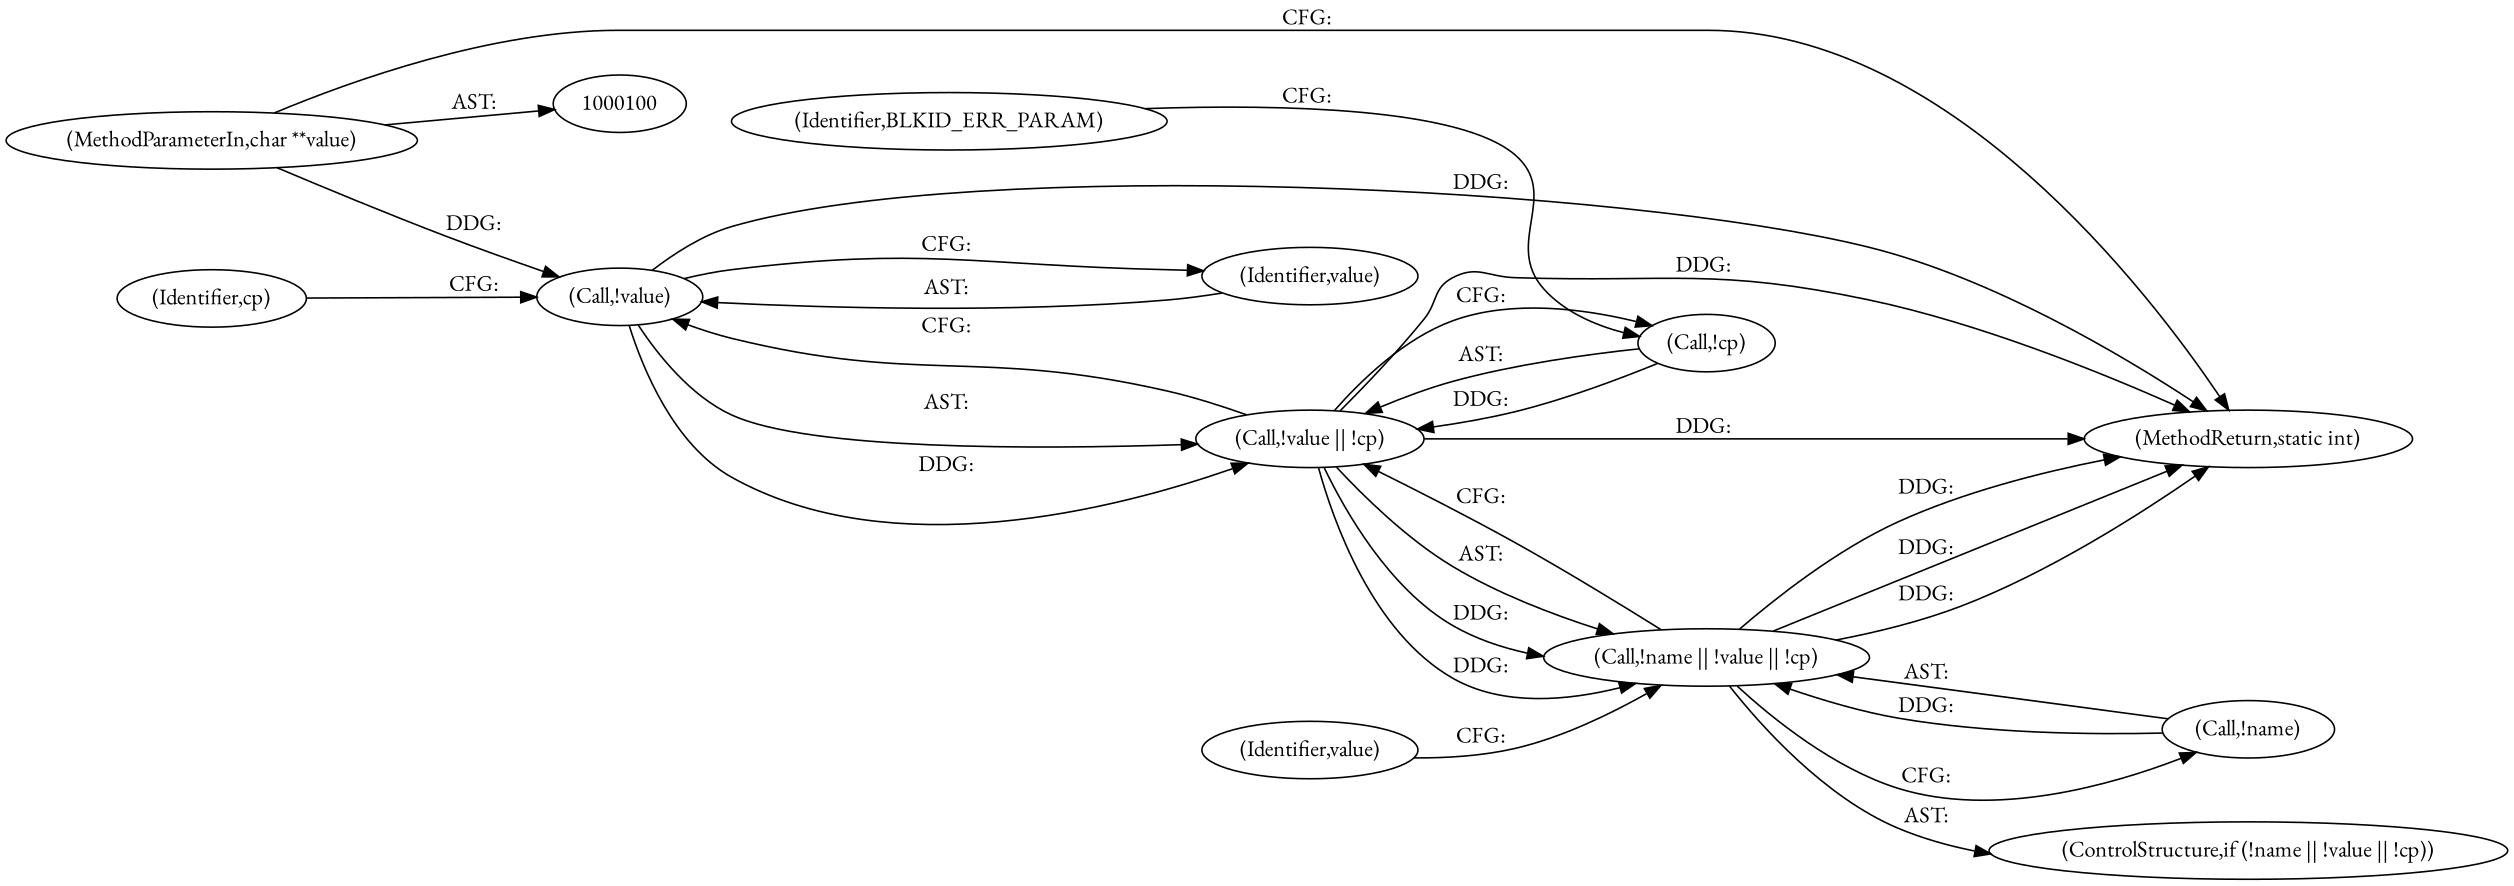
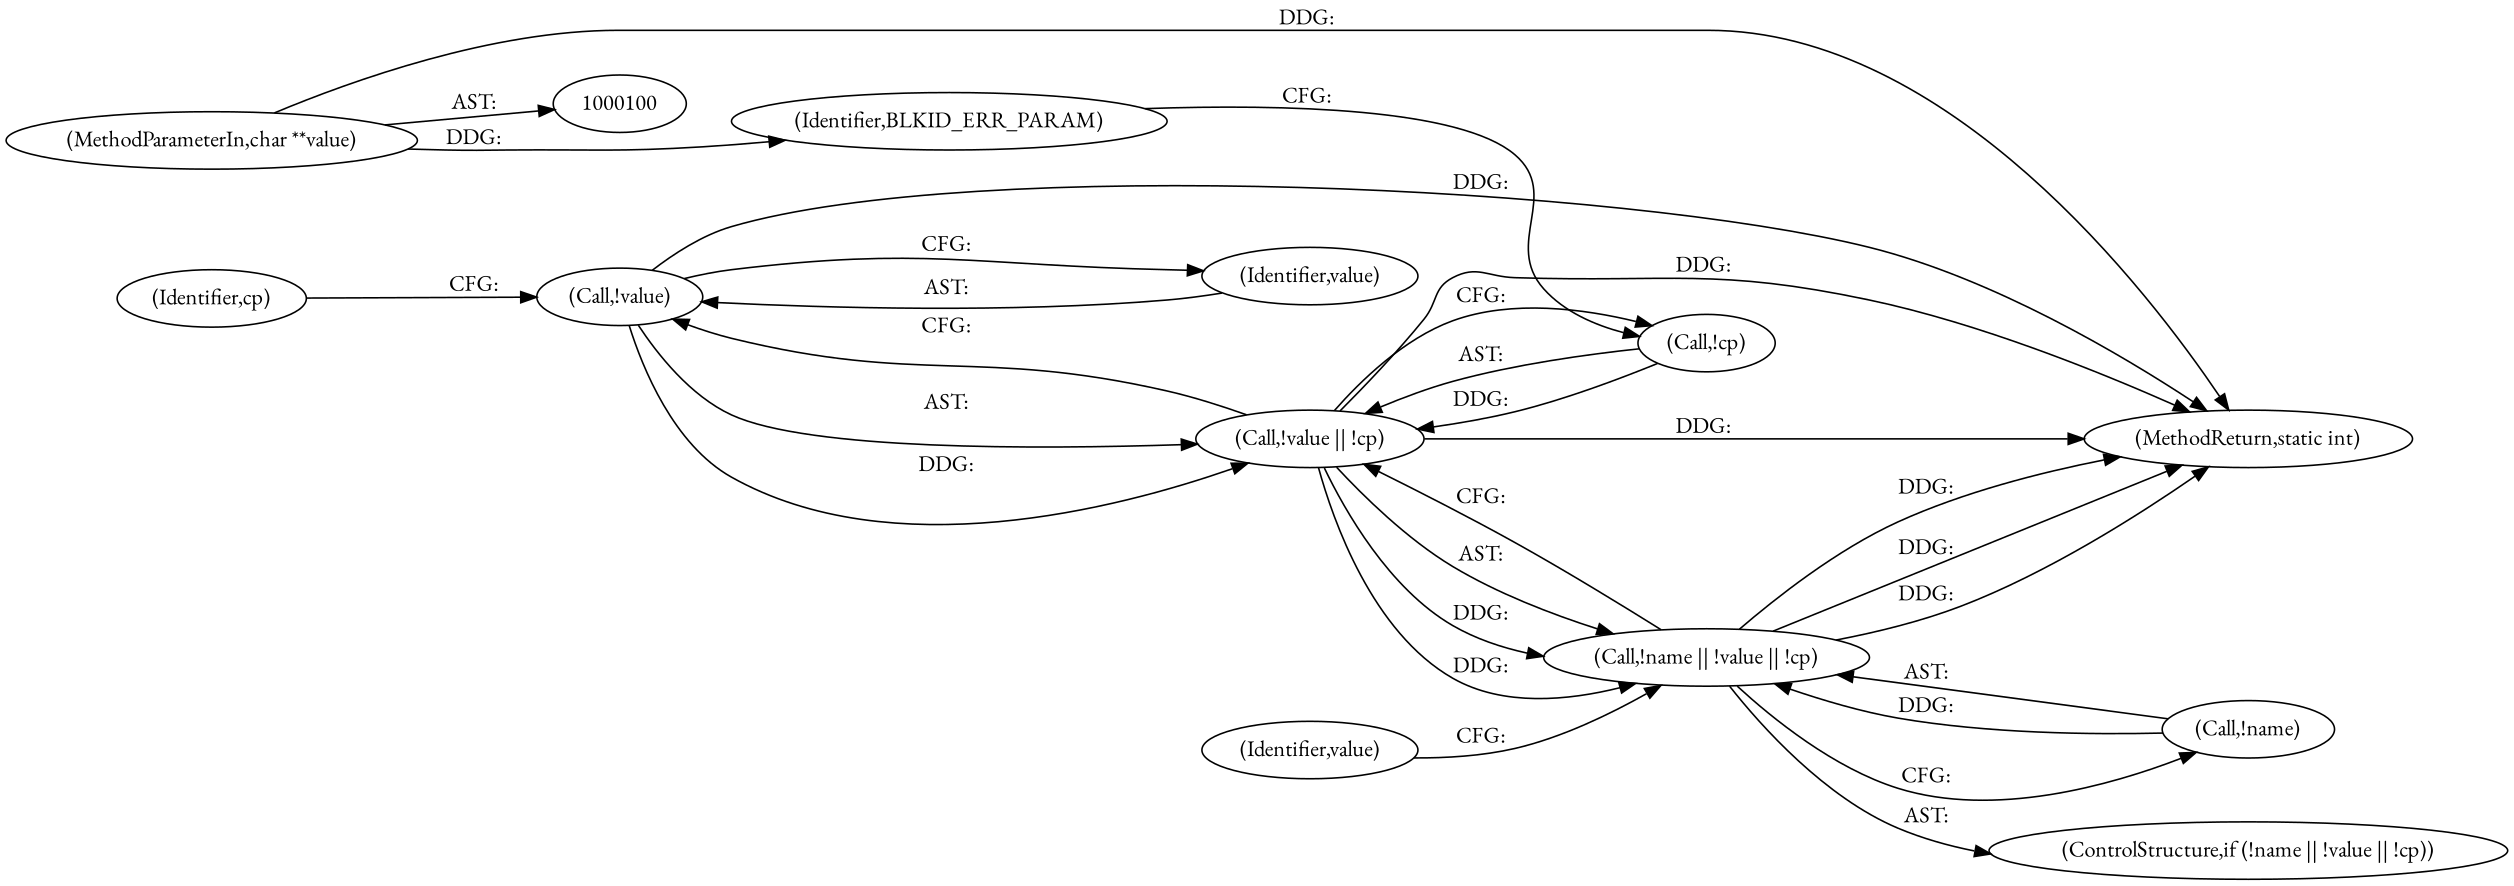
edge "(MethodParameterIn,char **value)" -> "(MethodReturn,static int)": label "CFG: " -> "DDG: "
edge "(MethodParameterIn,char **value)" -> "(Call,!value)": now "(MethodParameterIn,char **value)" -> "(Identifier,BLKID_ERR_PARAM)"
